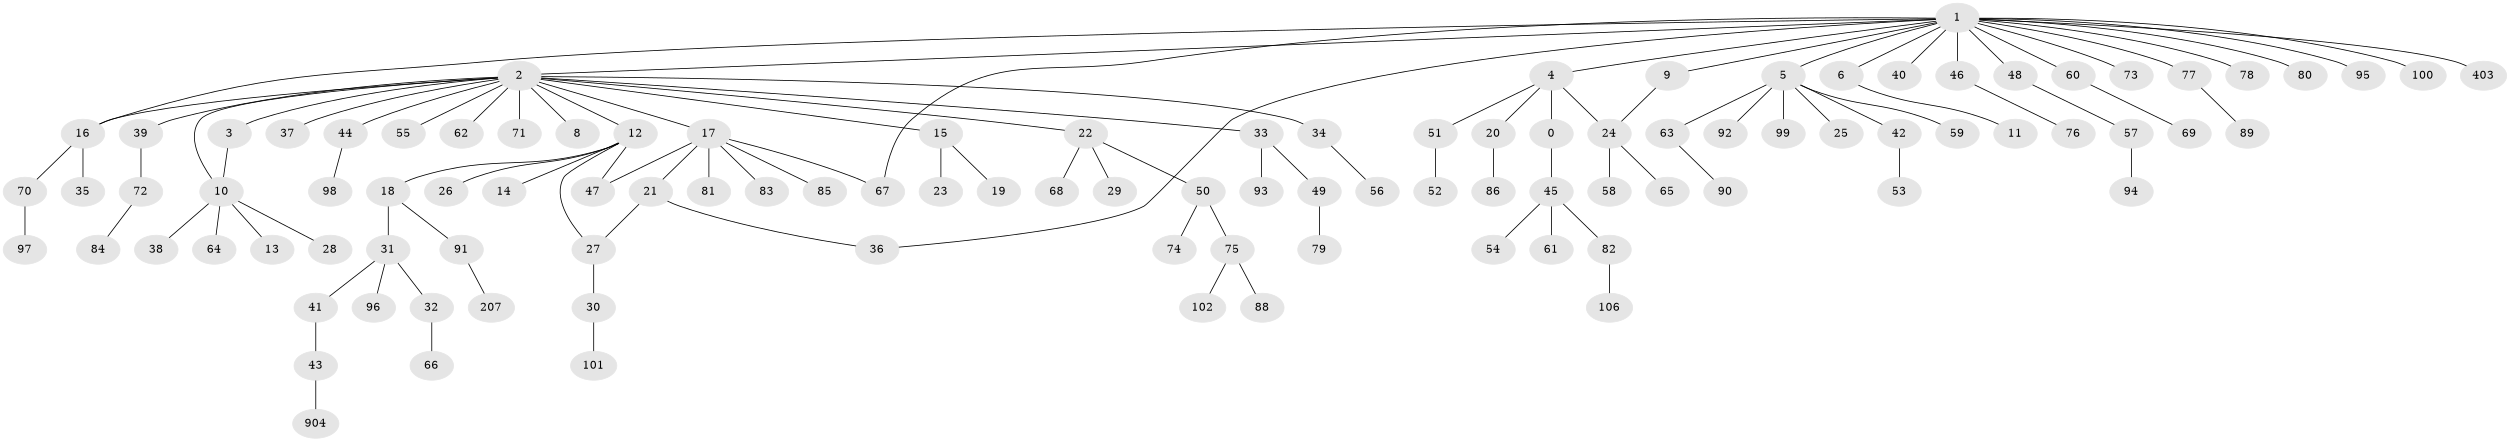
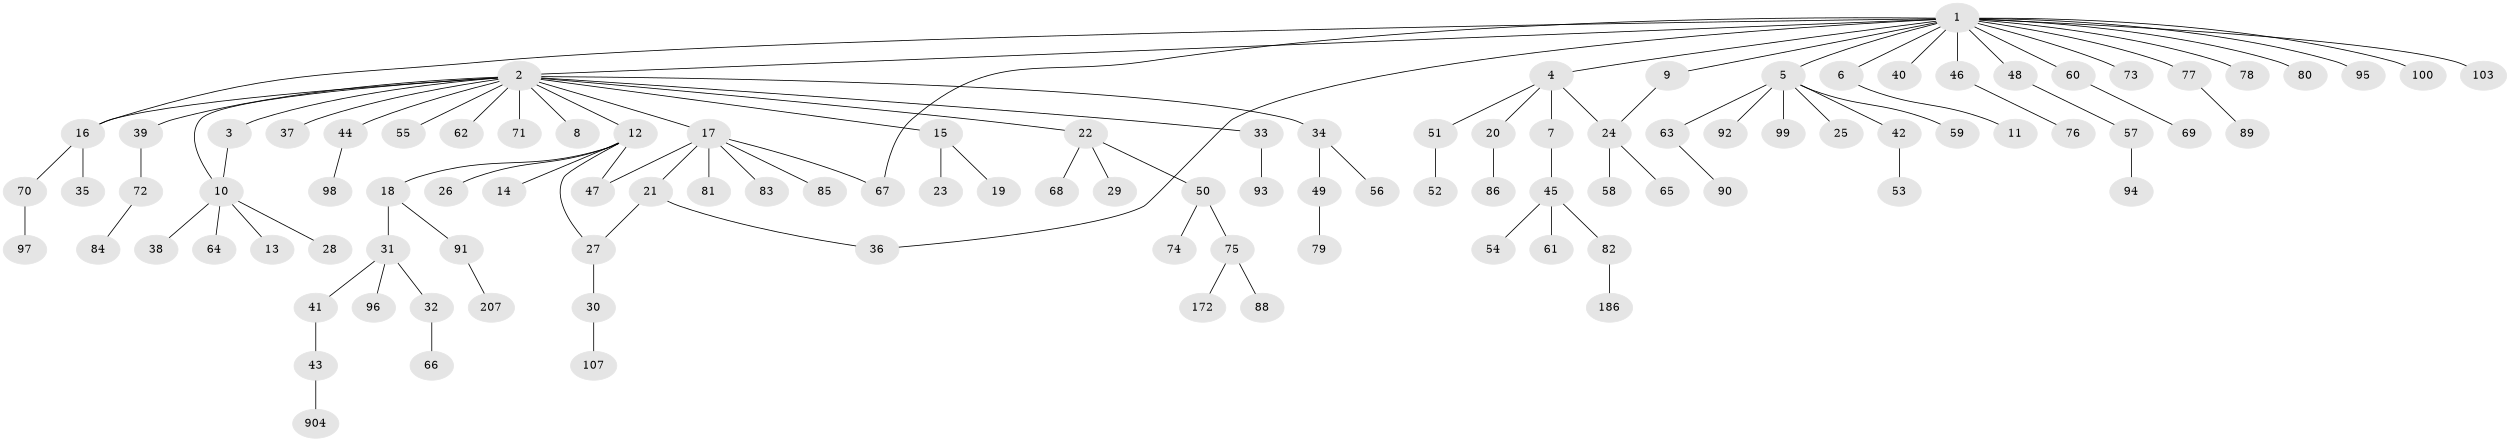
node "403": label "403" -> "103"
node "0": label "0" -> "7"
edge "33" -- "49": now "34" -- "49"
node "102": label "102" -> "172"
node "106": label "106" -> "186"
node "101": label "101" -> "107"
